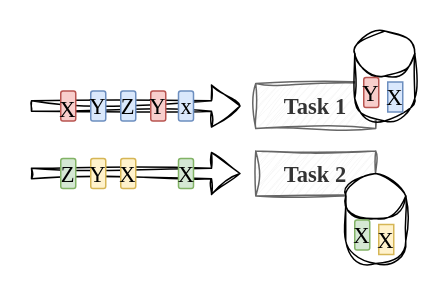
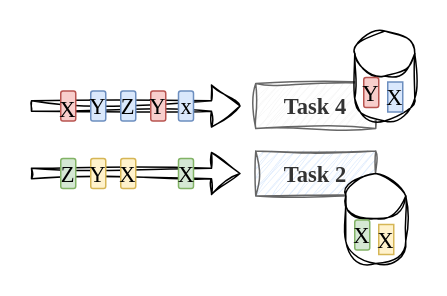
node "Task 1": label "Task 1" -> "Task 4"
node "Task 2": fillcolor #f5f5f5 -> #dae8fc
